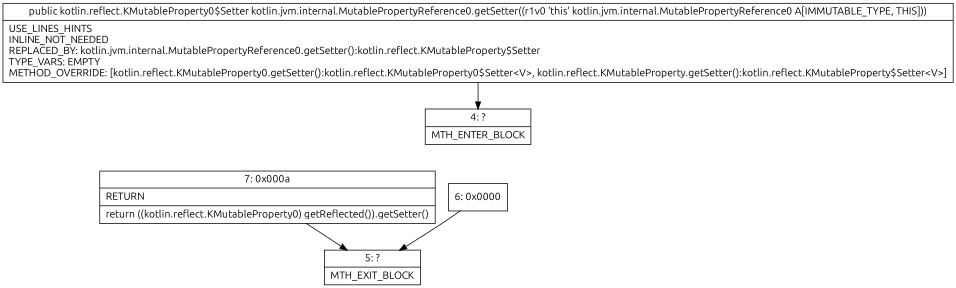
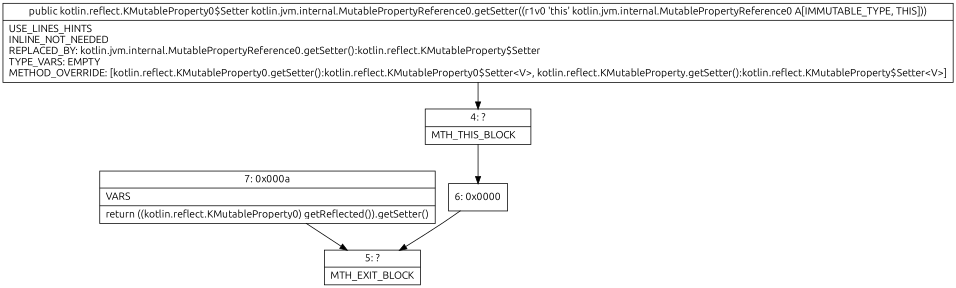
node "4: ?": text "MTH_ENTER_BLOCK" -> "MTH_THIS_BLOCK"
edge "4: ?" -> "6: 0x0000": added
node "7: 0x000a": text "RETURN" -> "VARS"
